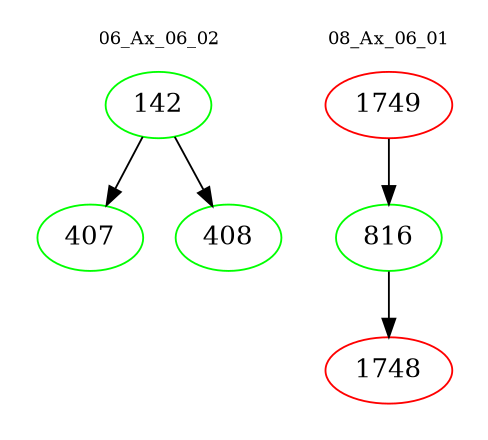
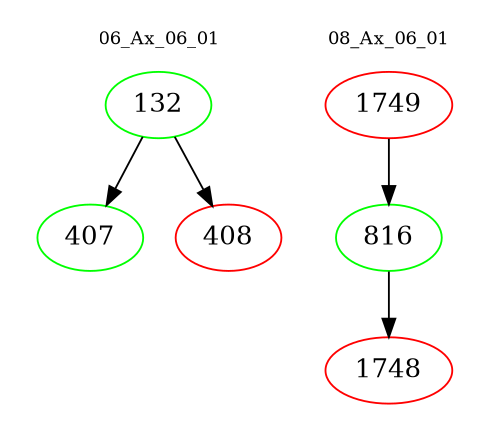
cluster "06_Ax_06_02": label "06_Ax_06_02" -> "06_Ax_06_01"
node "142": label "142" -> "132"
node "408": color green -> red
